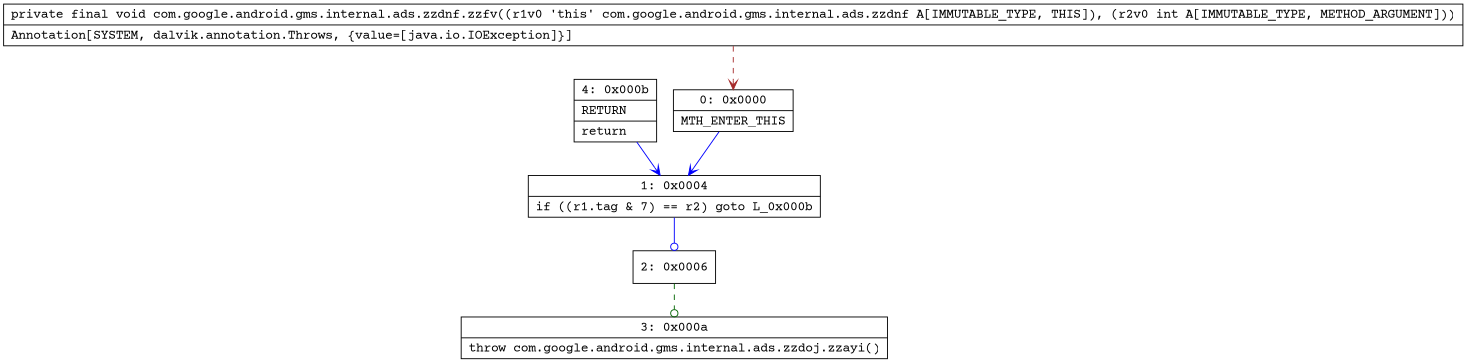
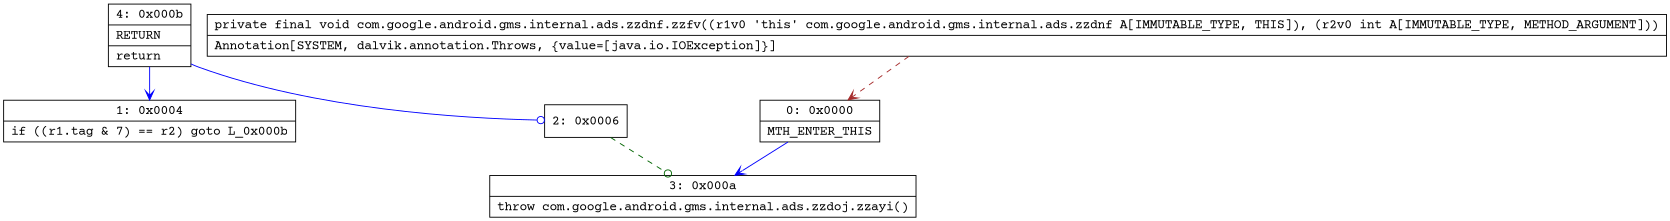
edge "0: 0x0000" -> "1: 0x0004": now "0: 0x0000" -> "3: 0x000a"
edge "1: 0x0004" -> "2: 0x0006": now "4: 0x000b" -> "2: 0x0006"
